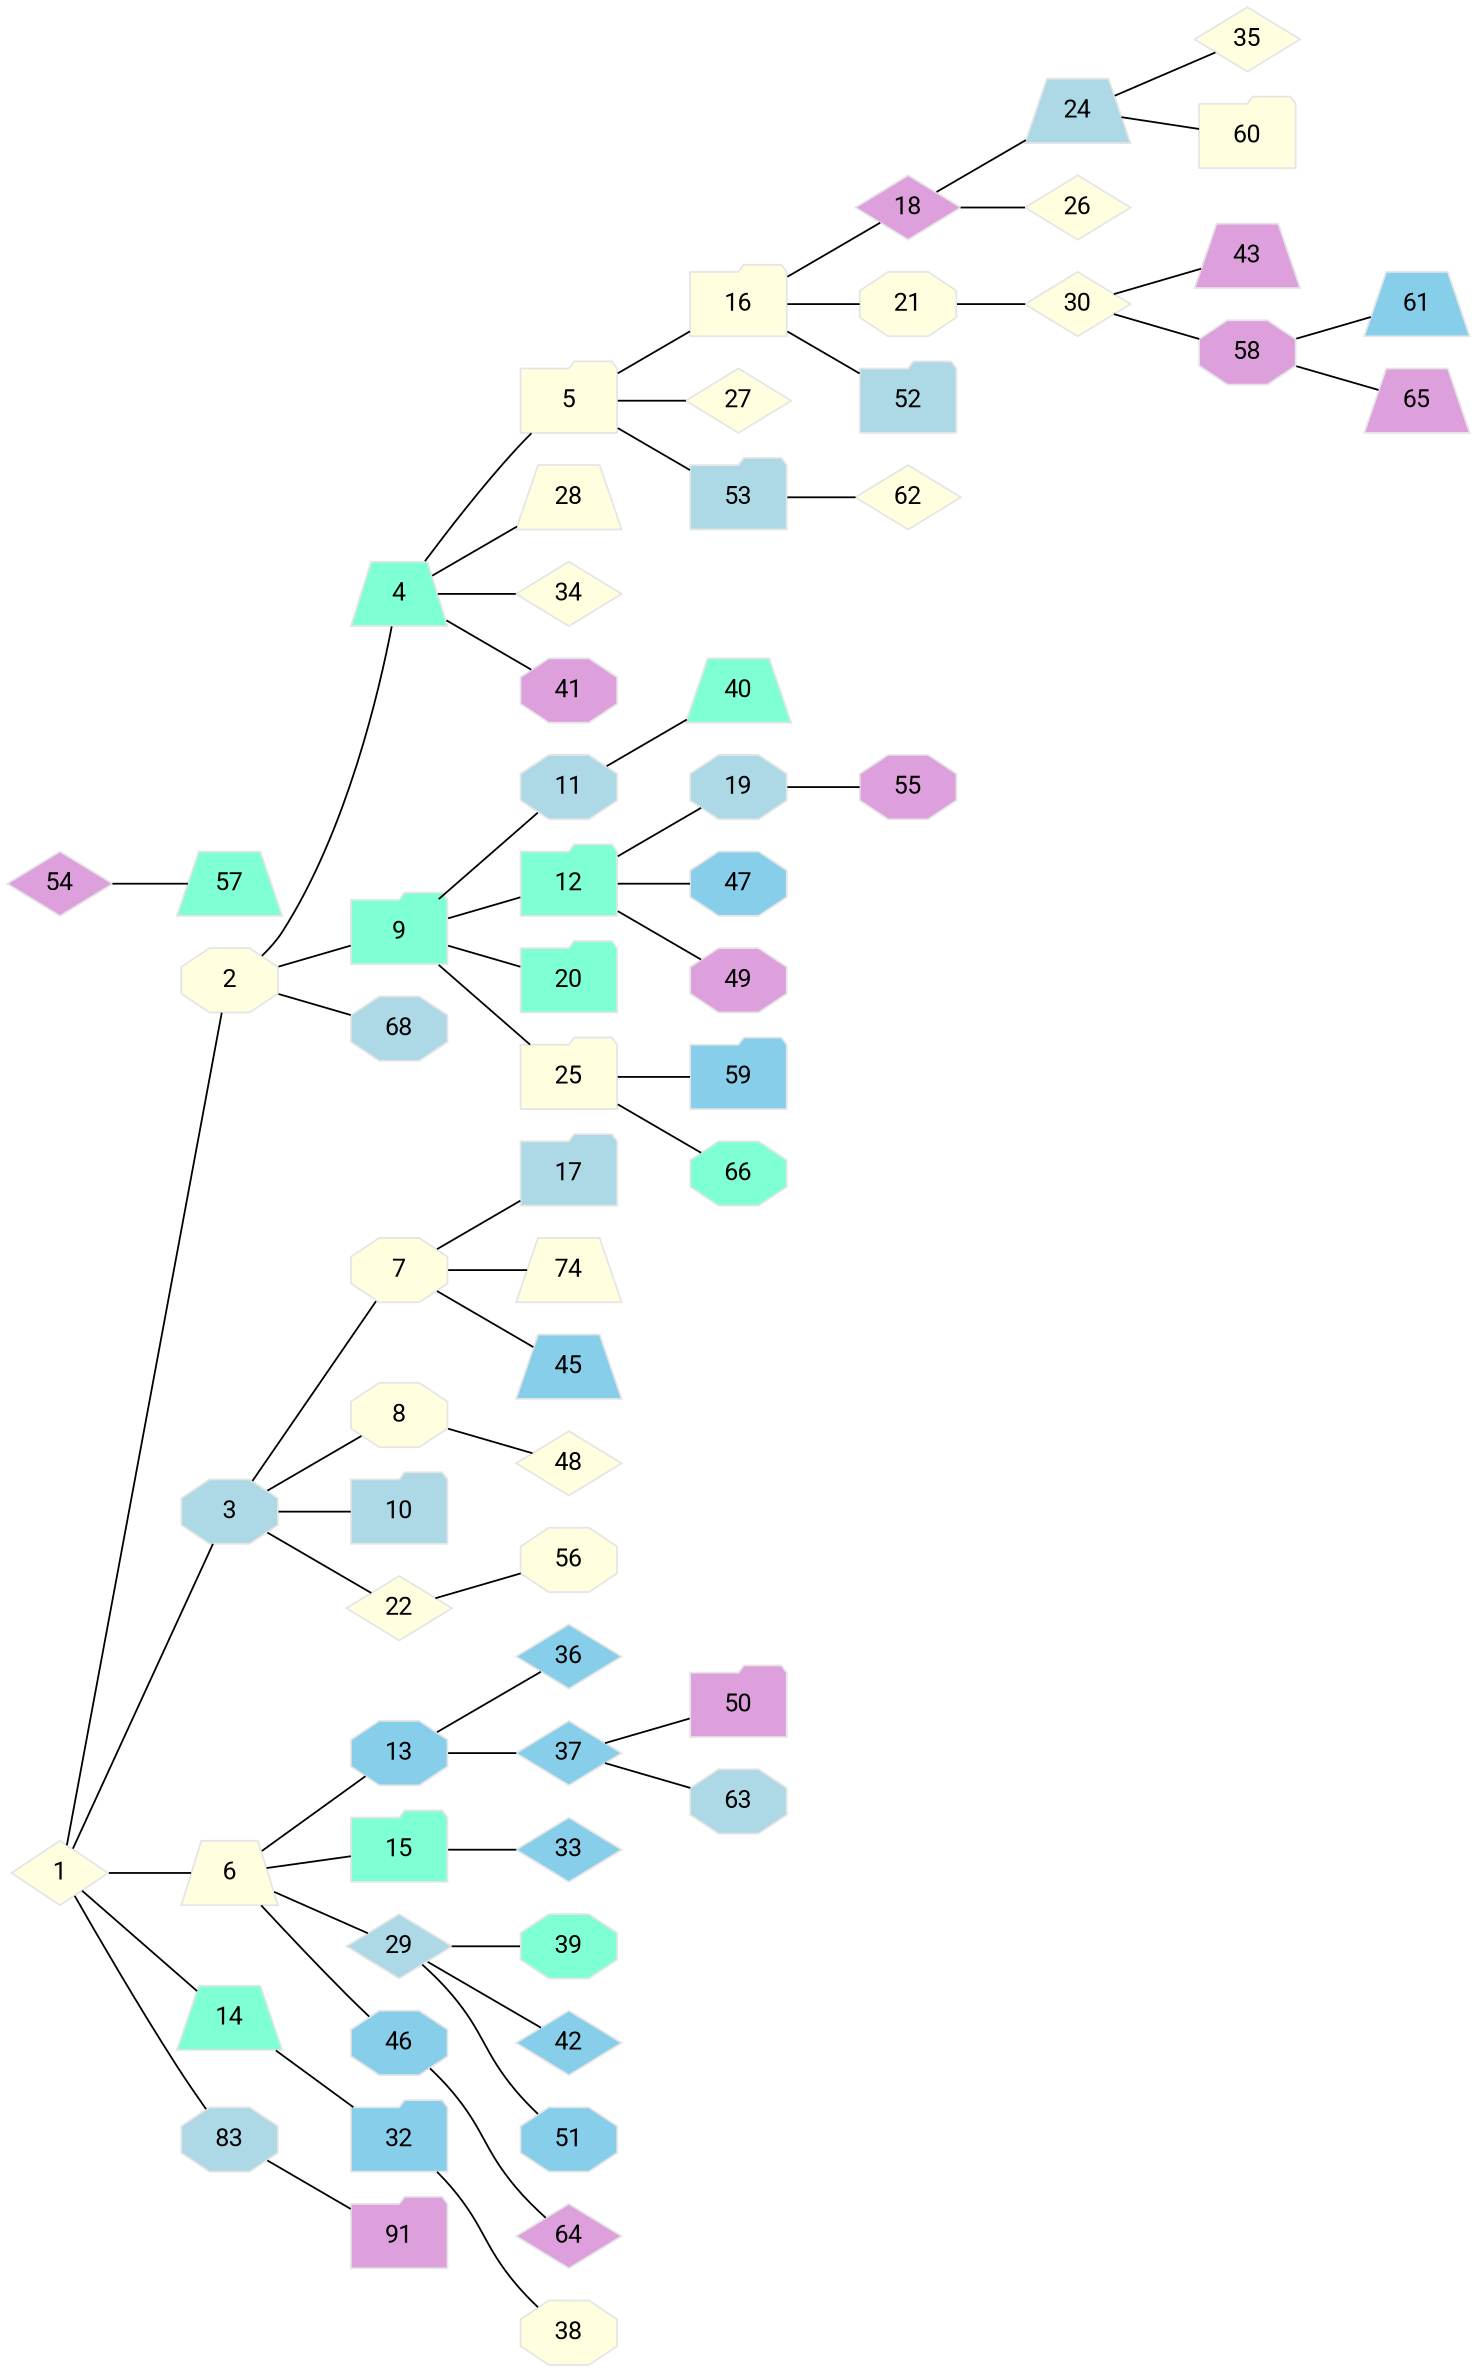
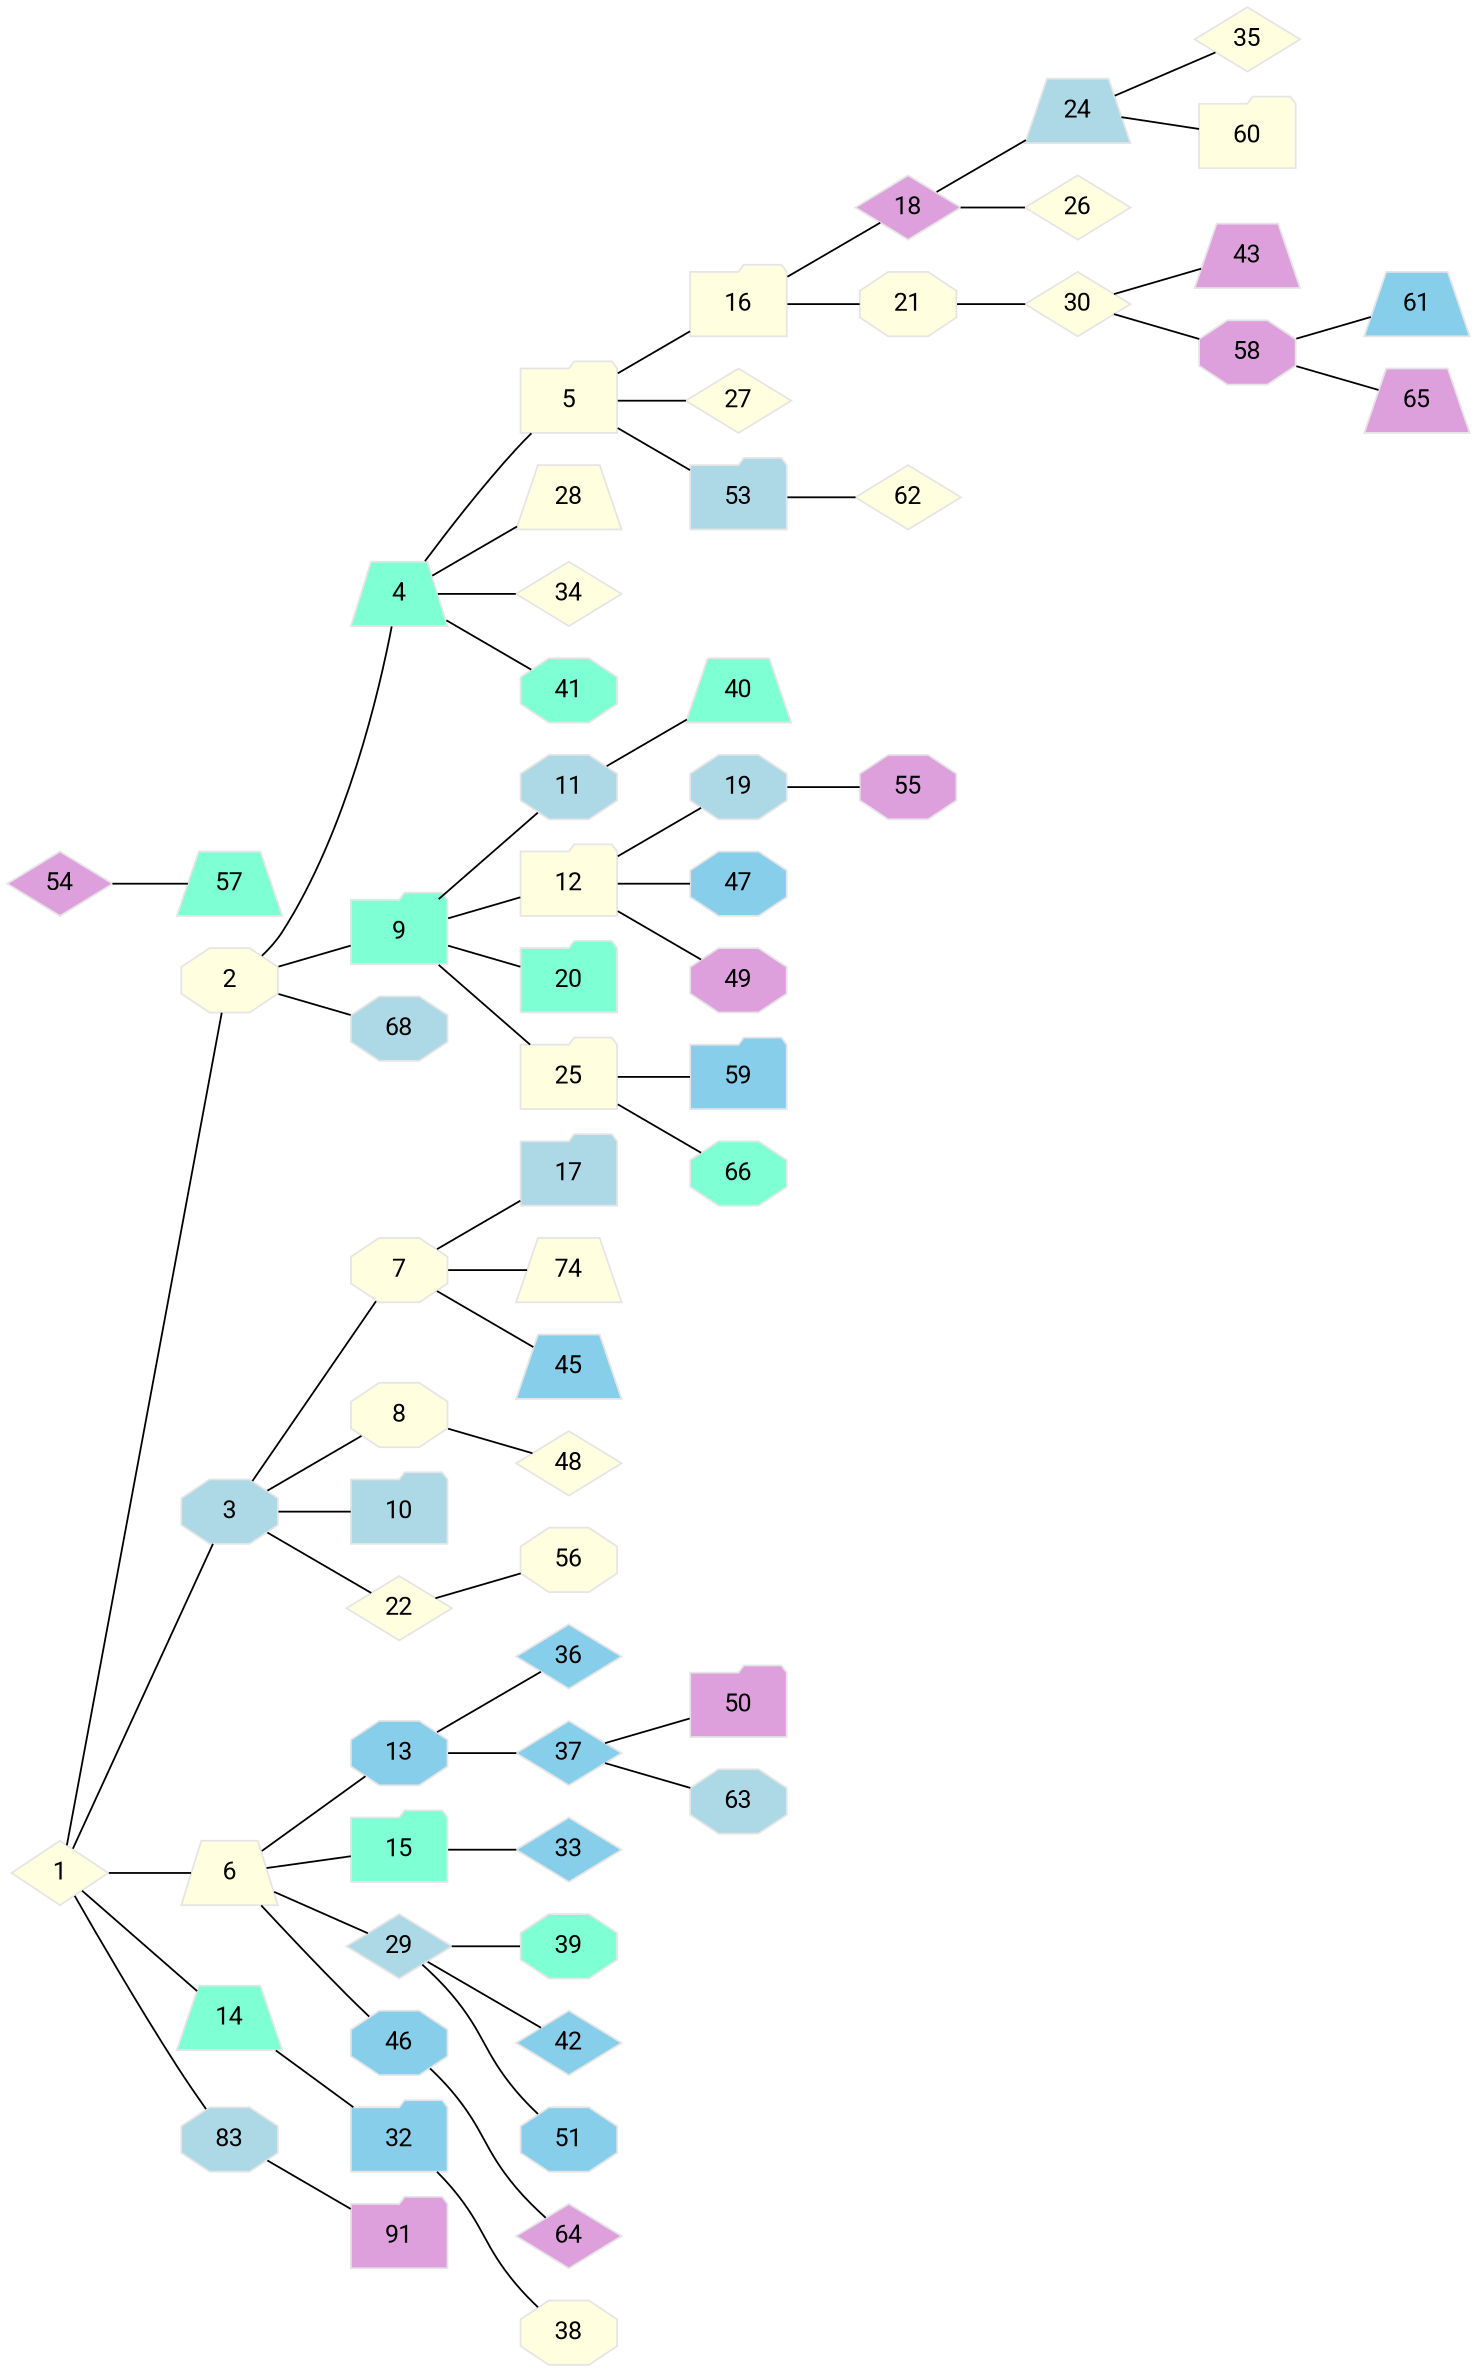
node "52": removed
node "41": fillcolor plum -> aquamarine
node "12": fillcolor aquamarine -> lightyellow
